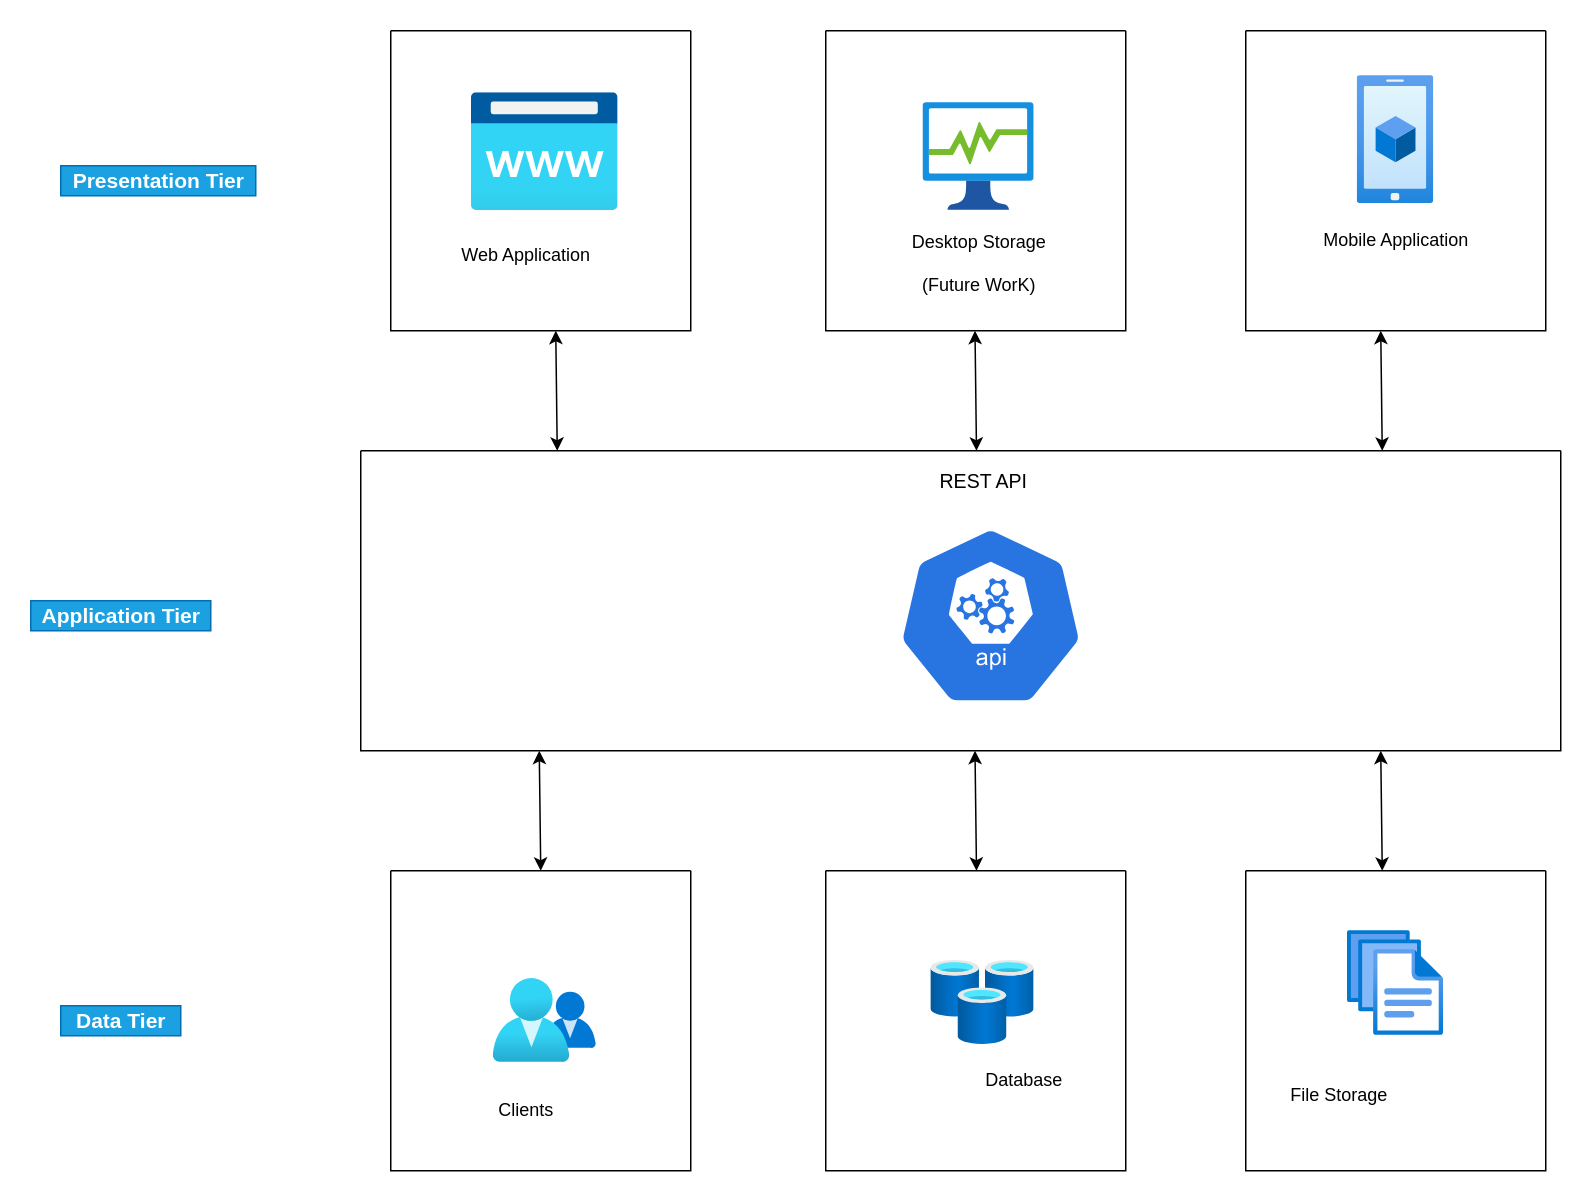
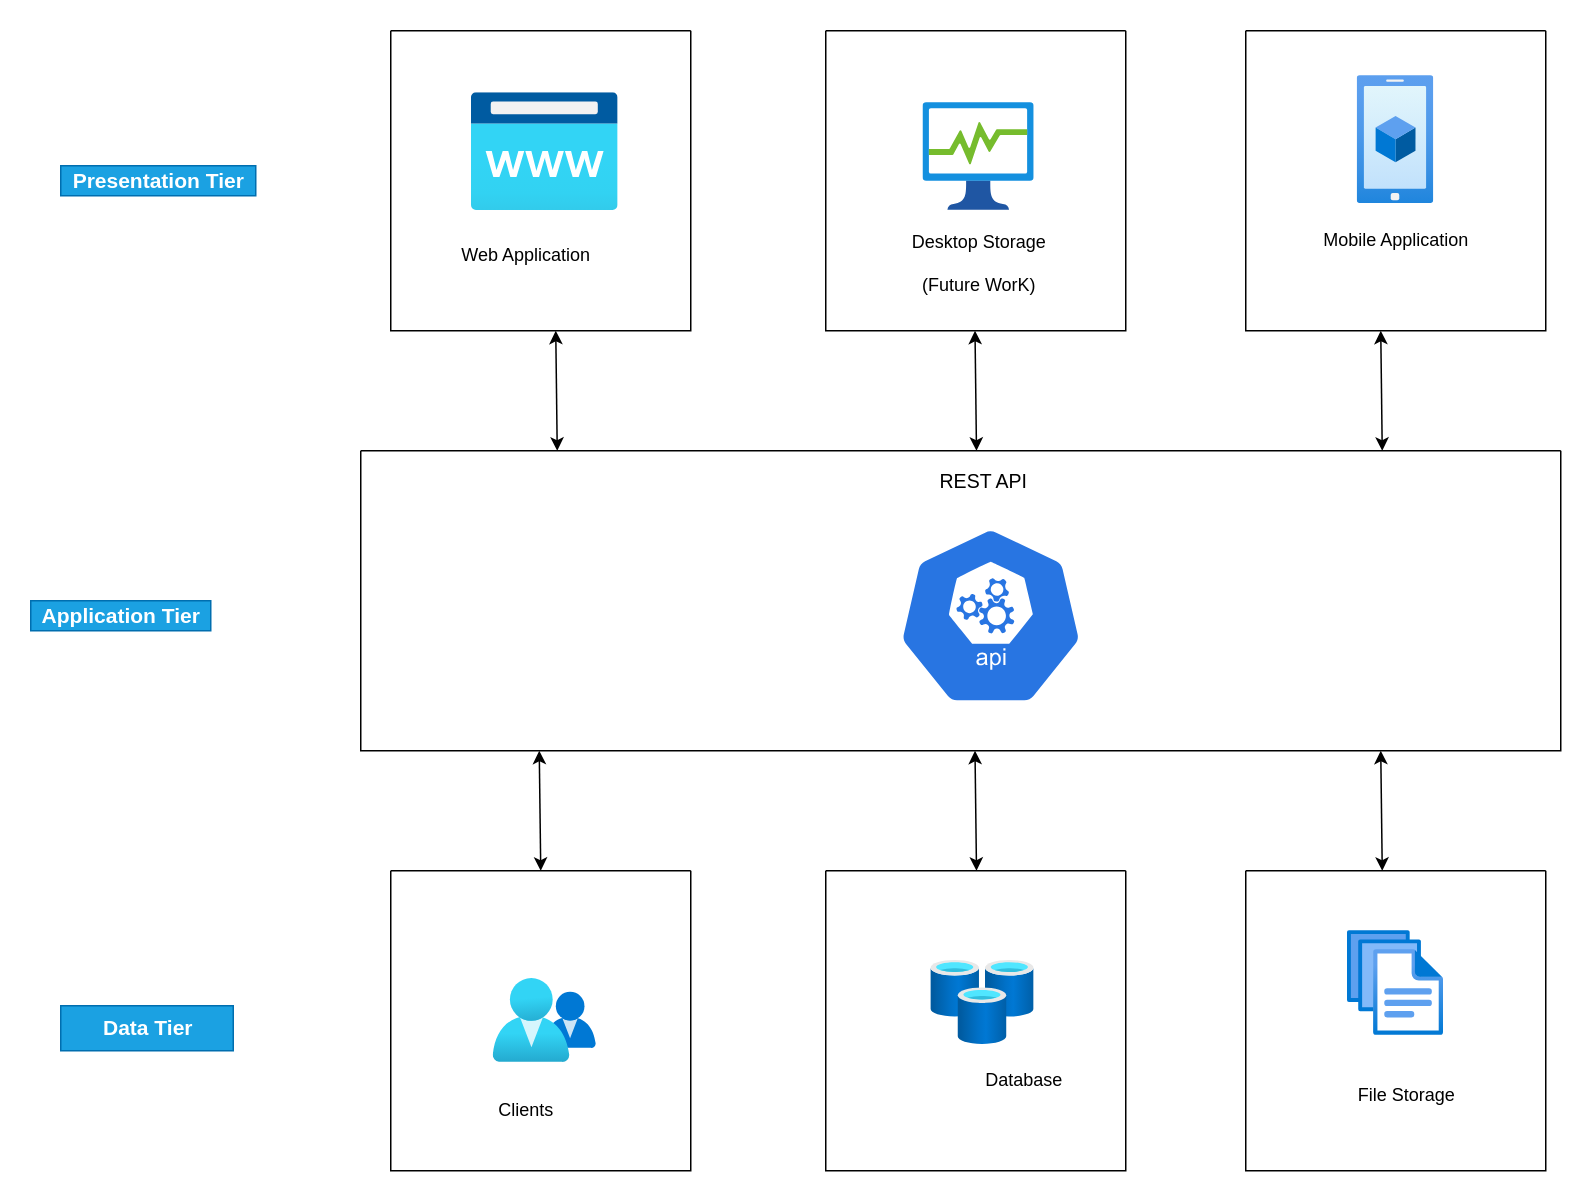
node "Data Tier": size 120x30 -> 173x45
node "File Storage": moved (1339, 1096) -> (1406, 1096)
